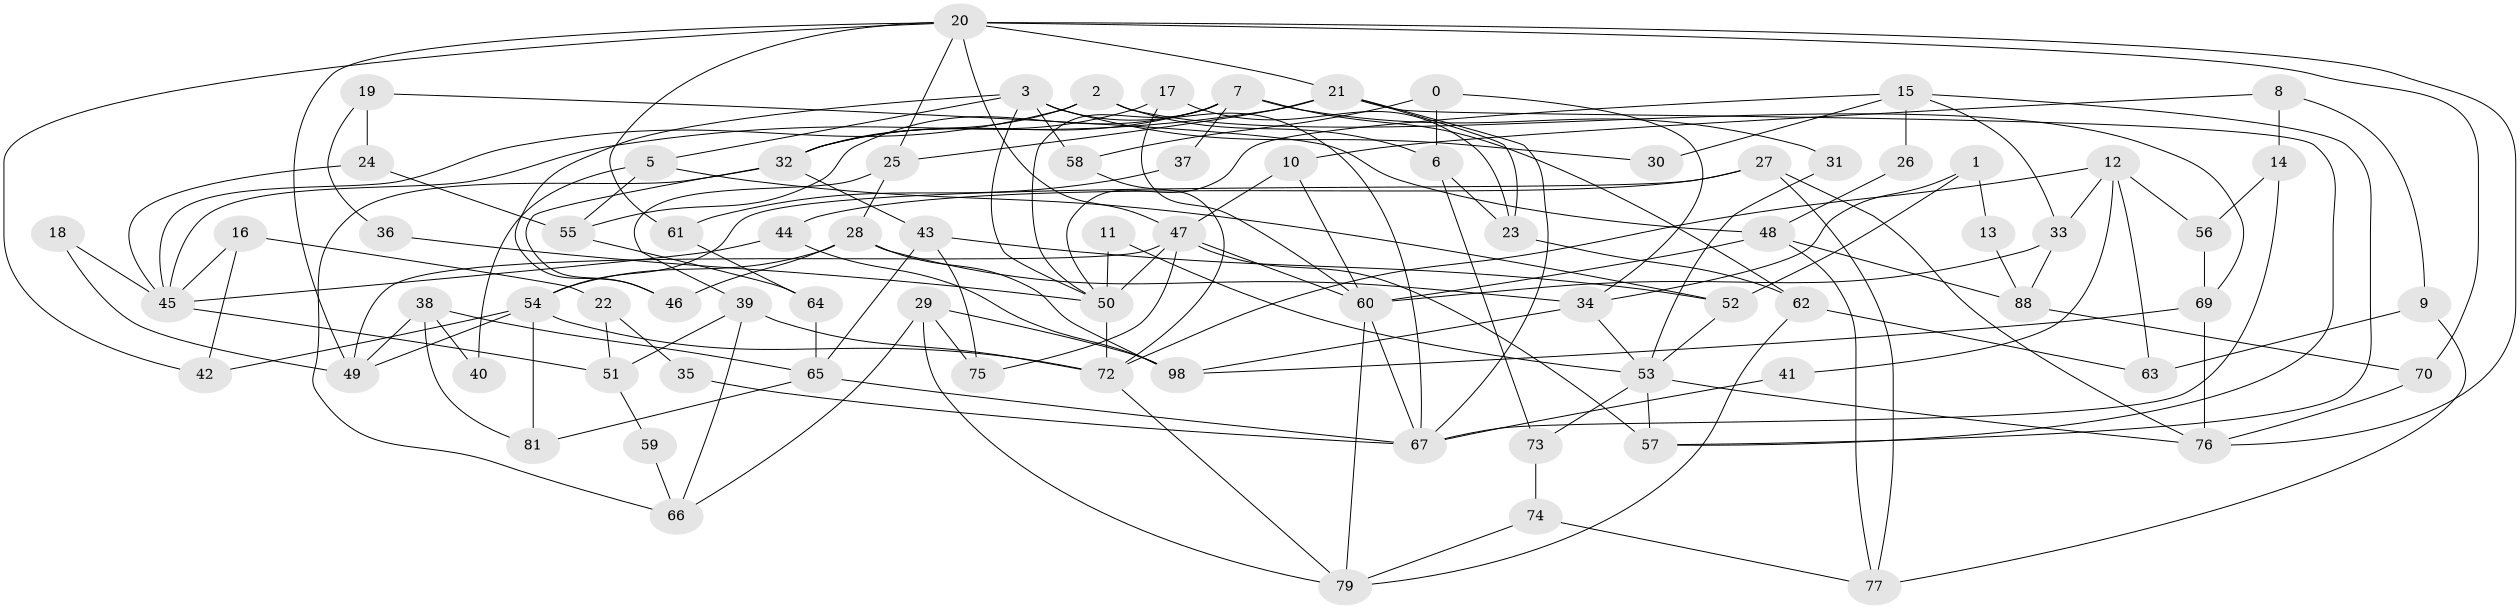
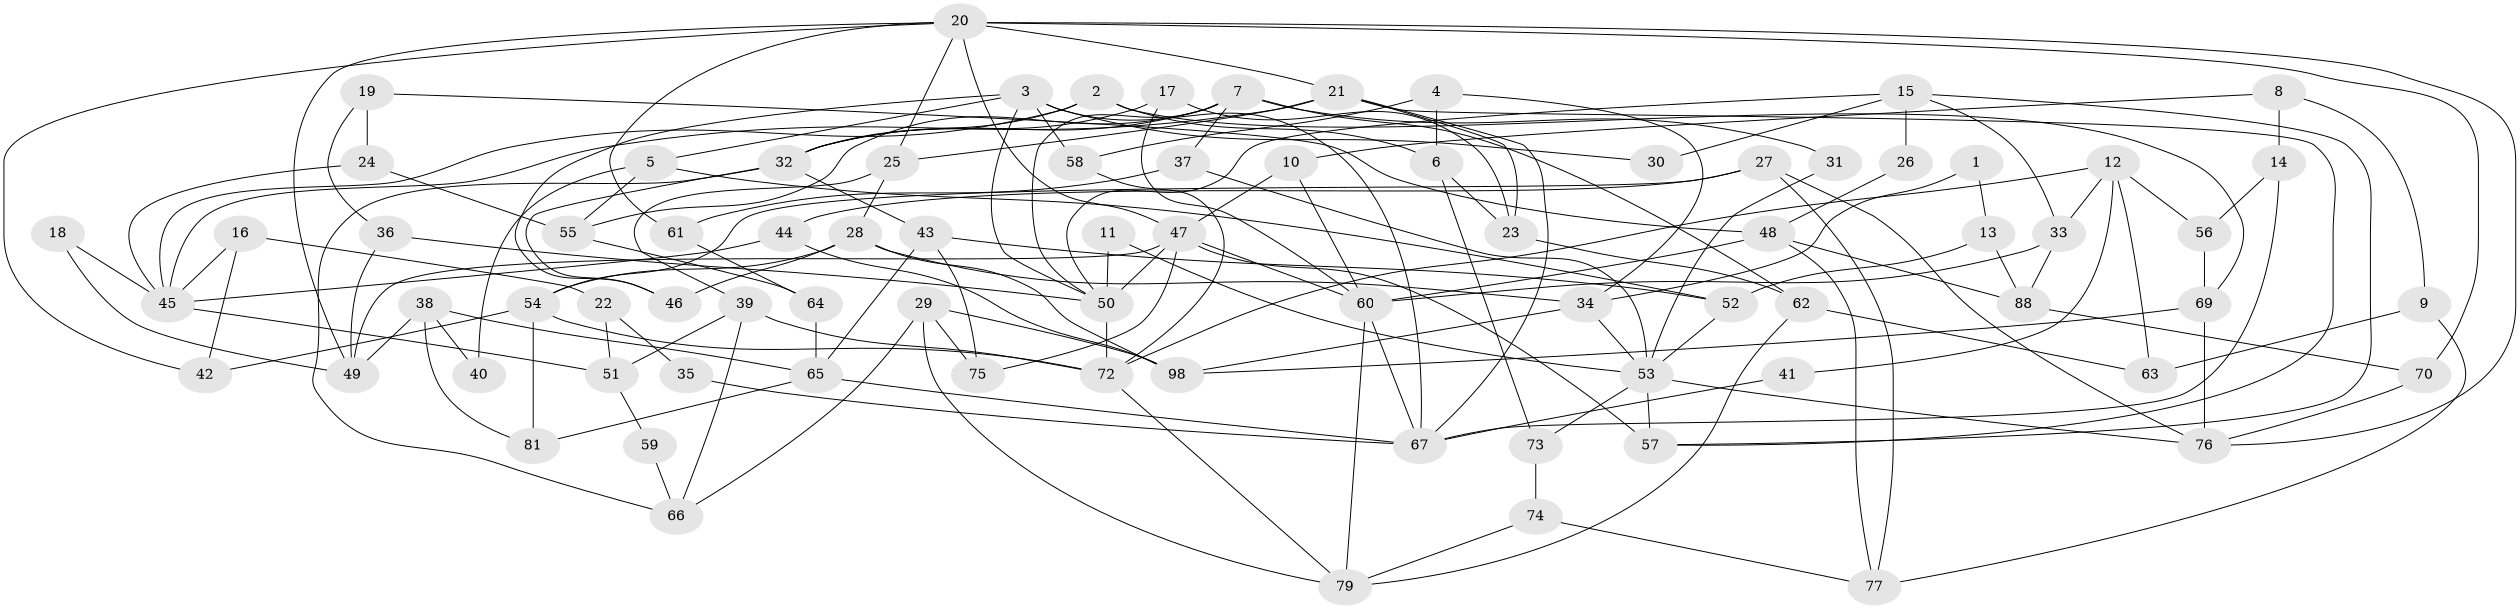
node "0": label "0" -> "4"
edge "1" -- "52": now "13" -- "52"
edge "37" -- "53": added
edge "54" -- "49": now "36" -- "49"
